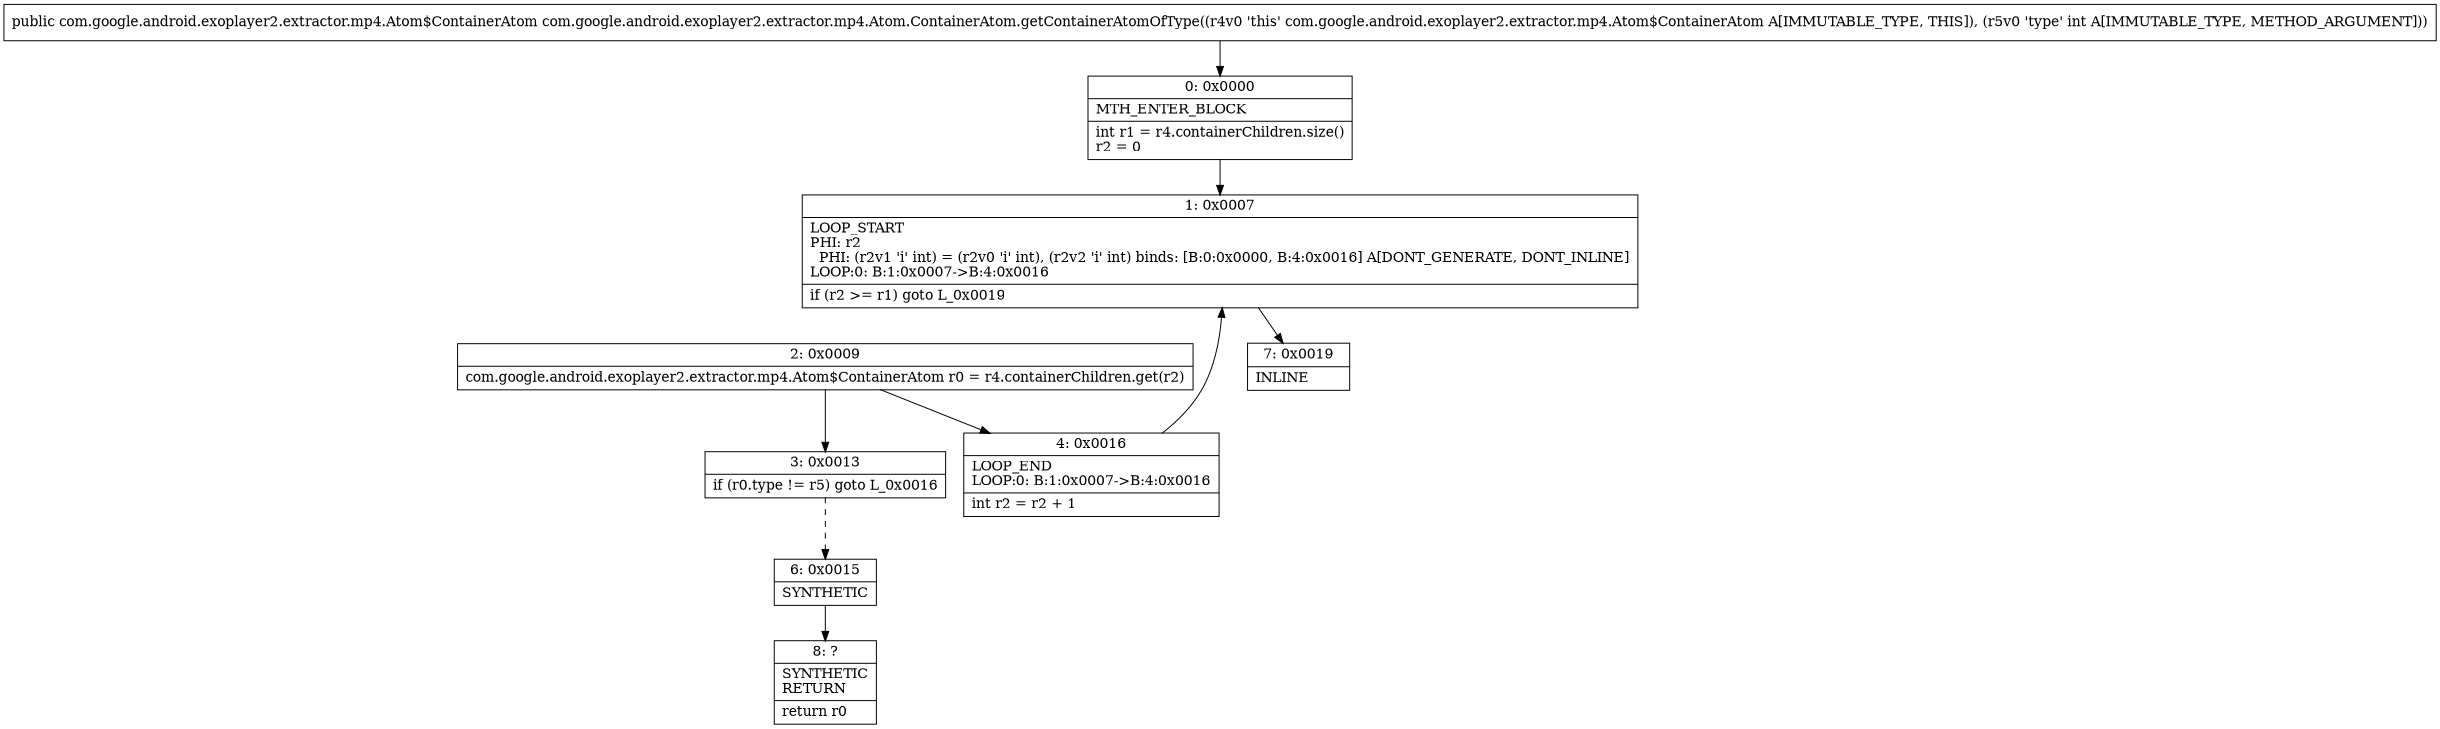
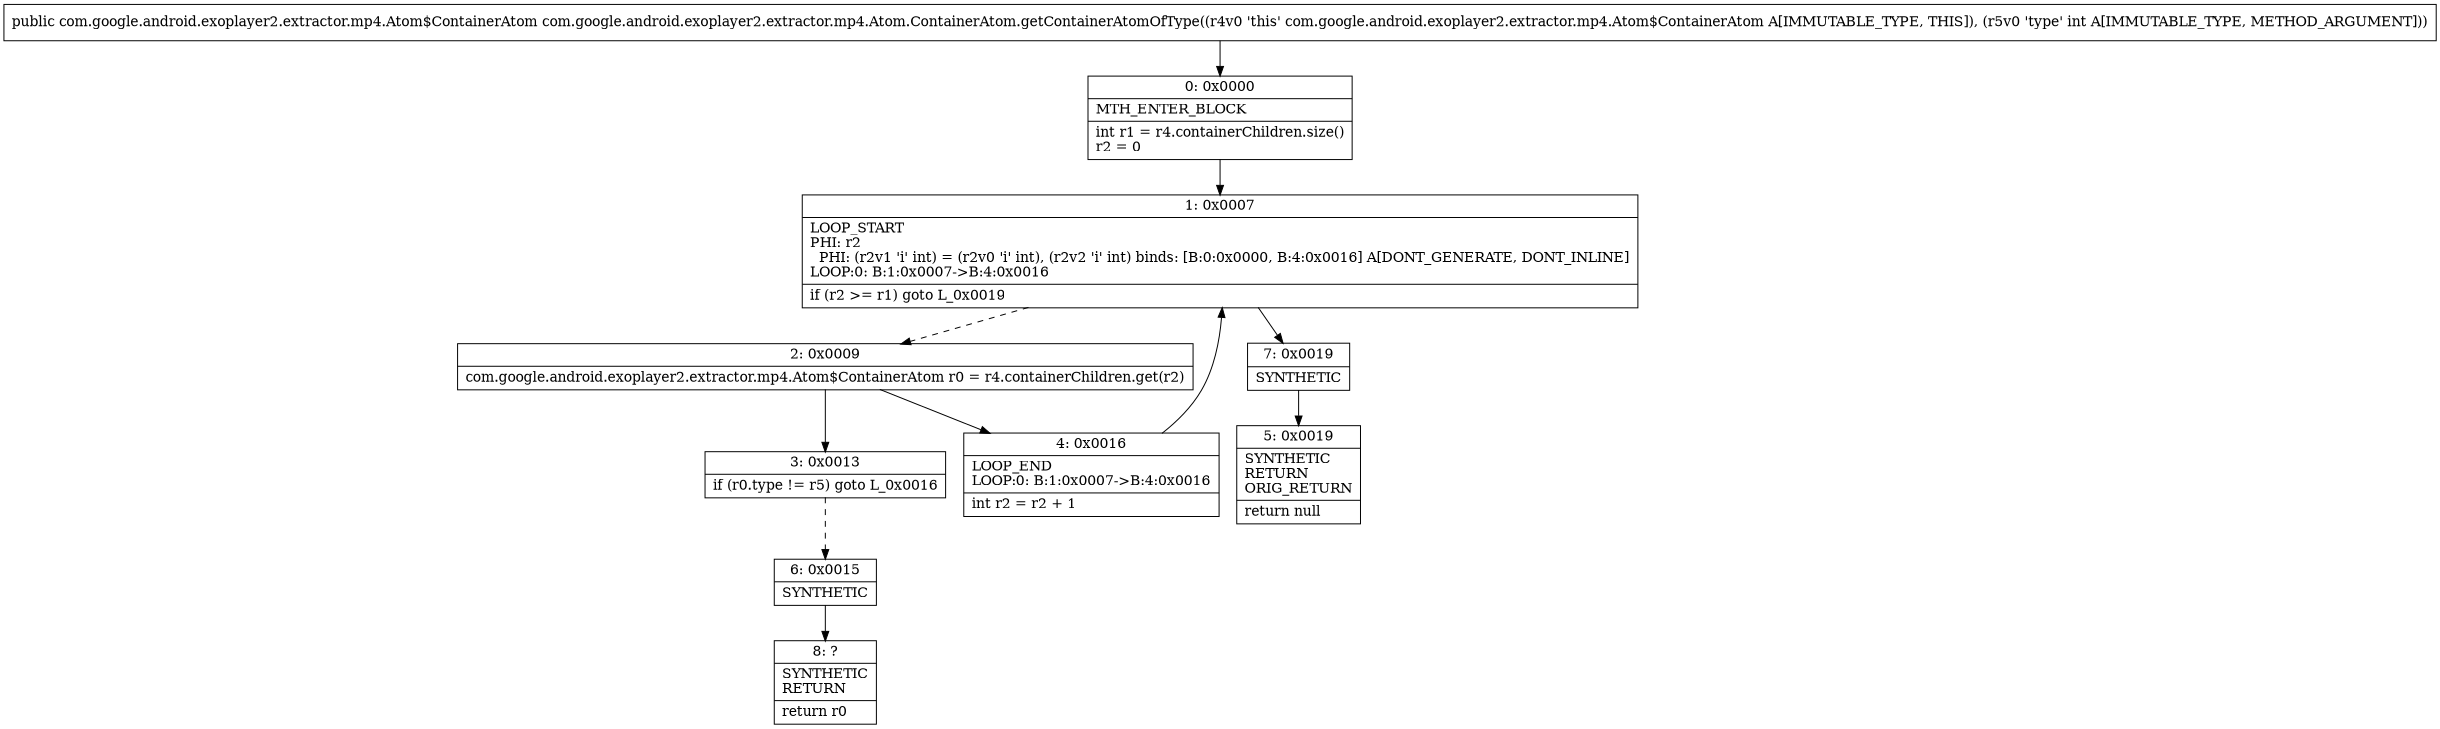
edge "1: 0x0007" -> "2: 0x0009": added
node "7: 0x0019": text "INLINE" -> "SYNTHETIC"
node "5: 0x0019": added
